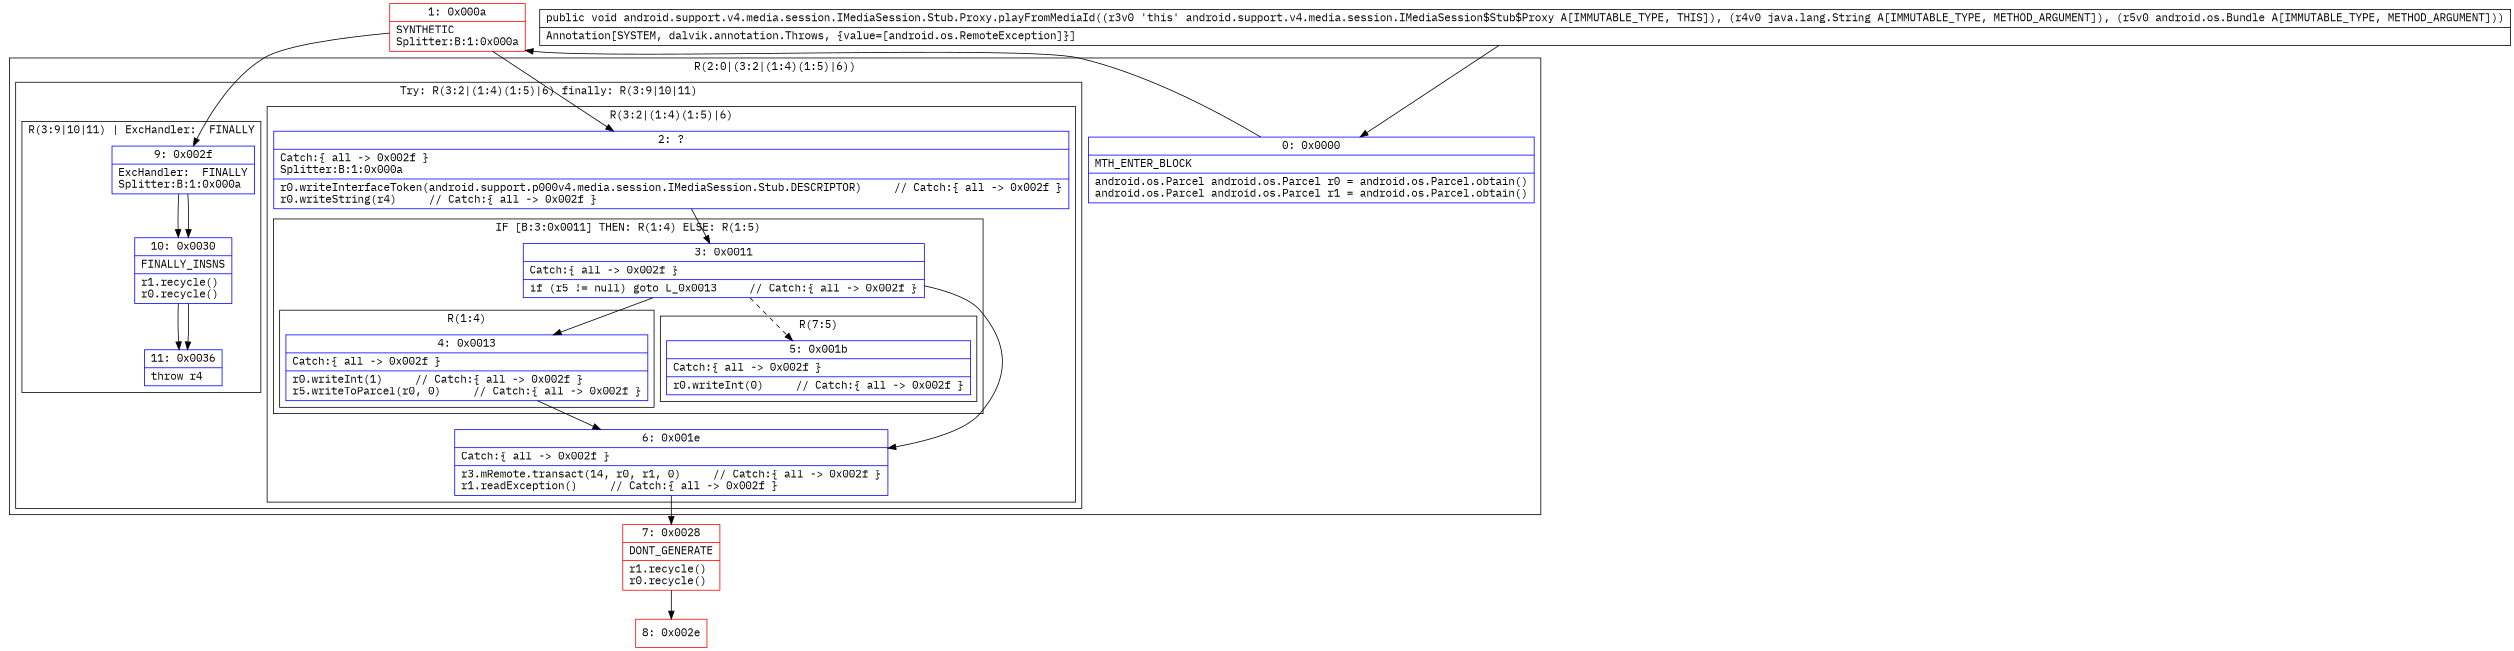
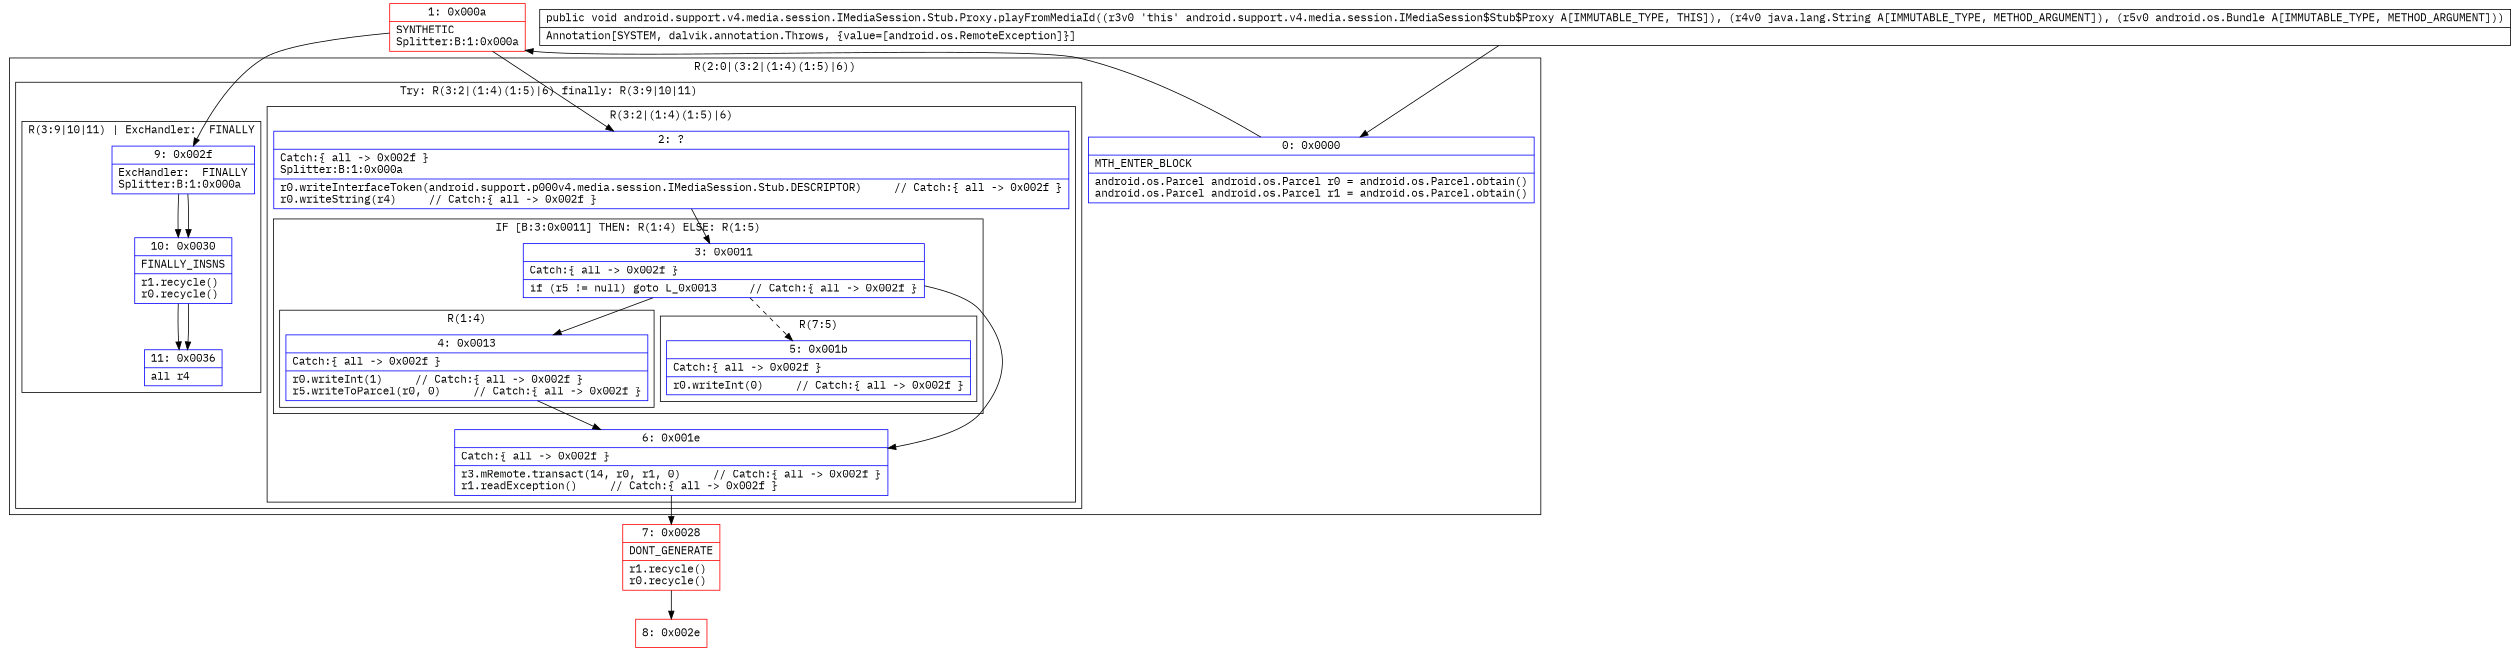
node "11: 0x0036": text "throw r4" -> "all r4"
